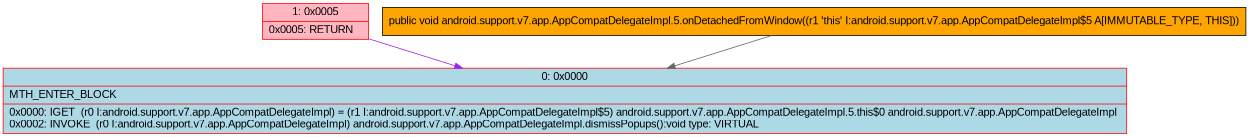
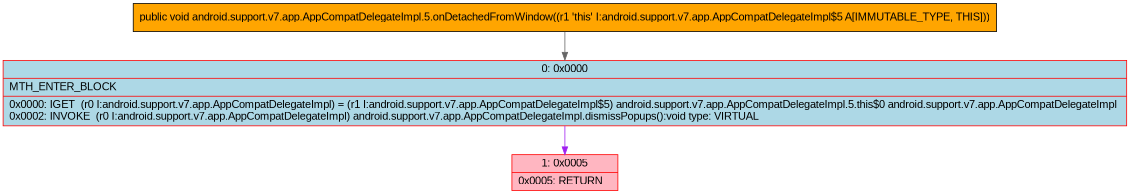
edge "1: 0x0005" -> "0: 0x0000": reversed
